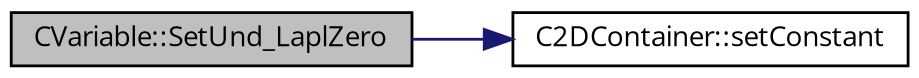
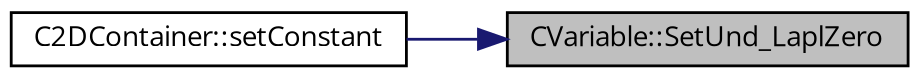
edge "CVariable::SetUnd_LaplZero" -> "C2DContainer::setConstant": reversed
